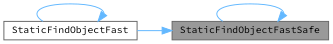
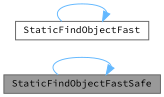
edge "StaticFindObjectFast" -> "StaticFindObjectFastSafe": removed
